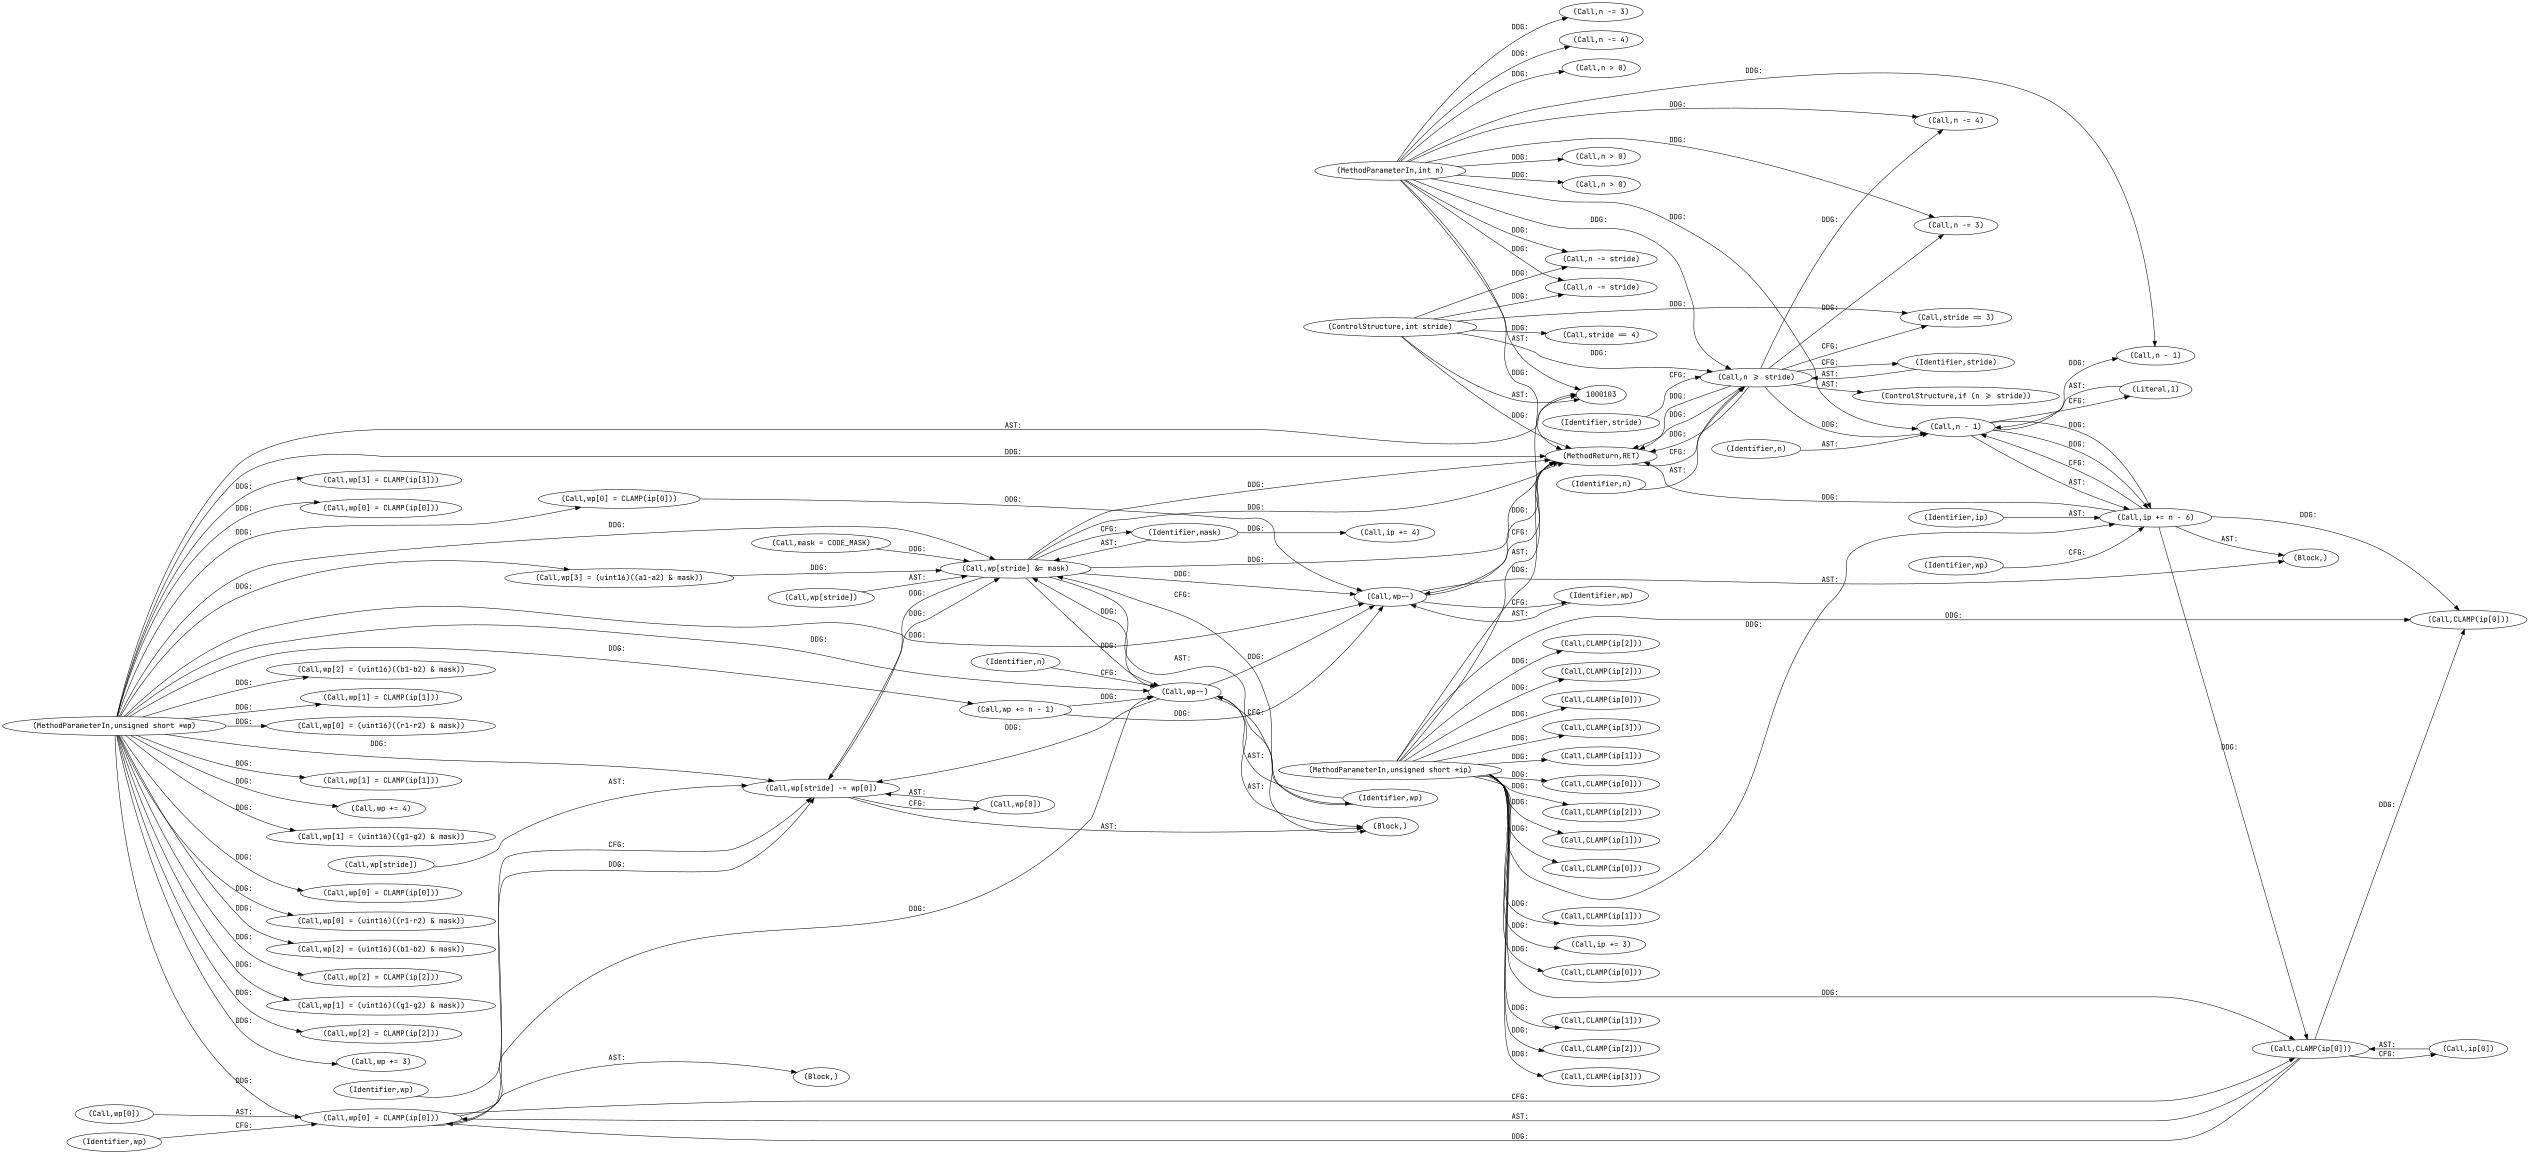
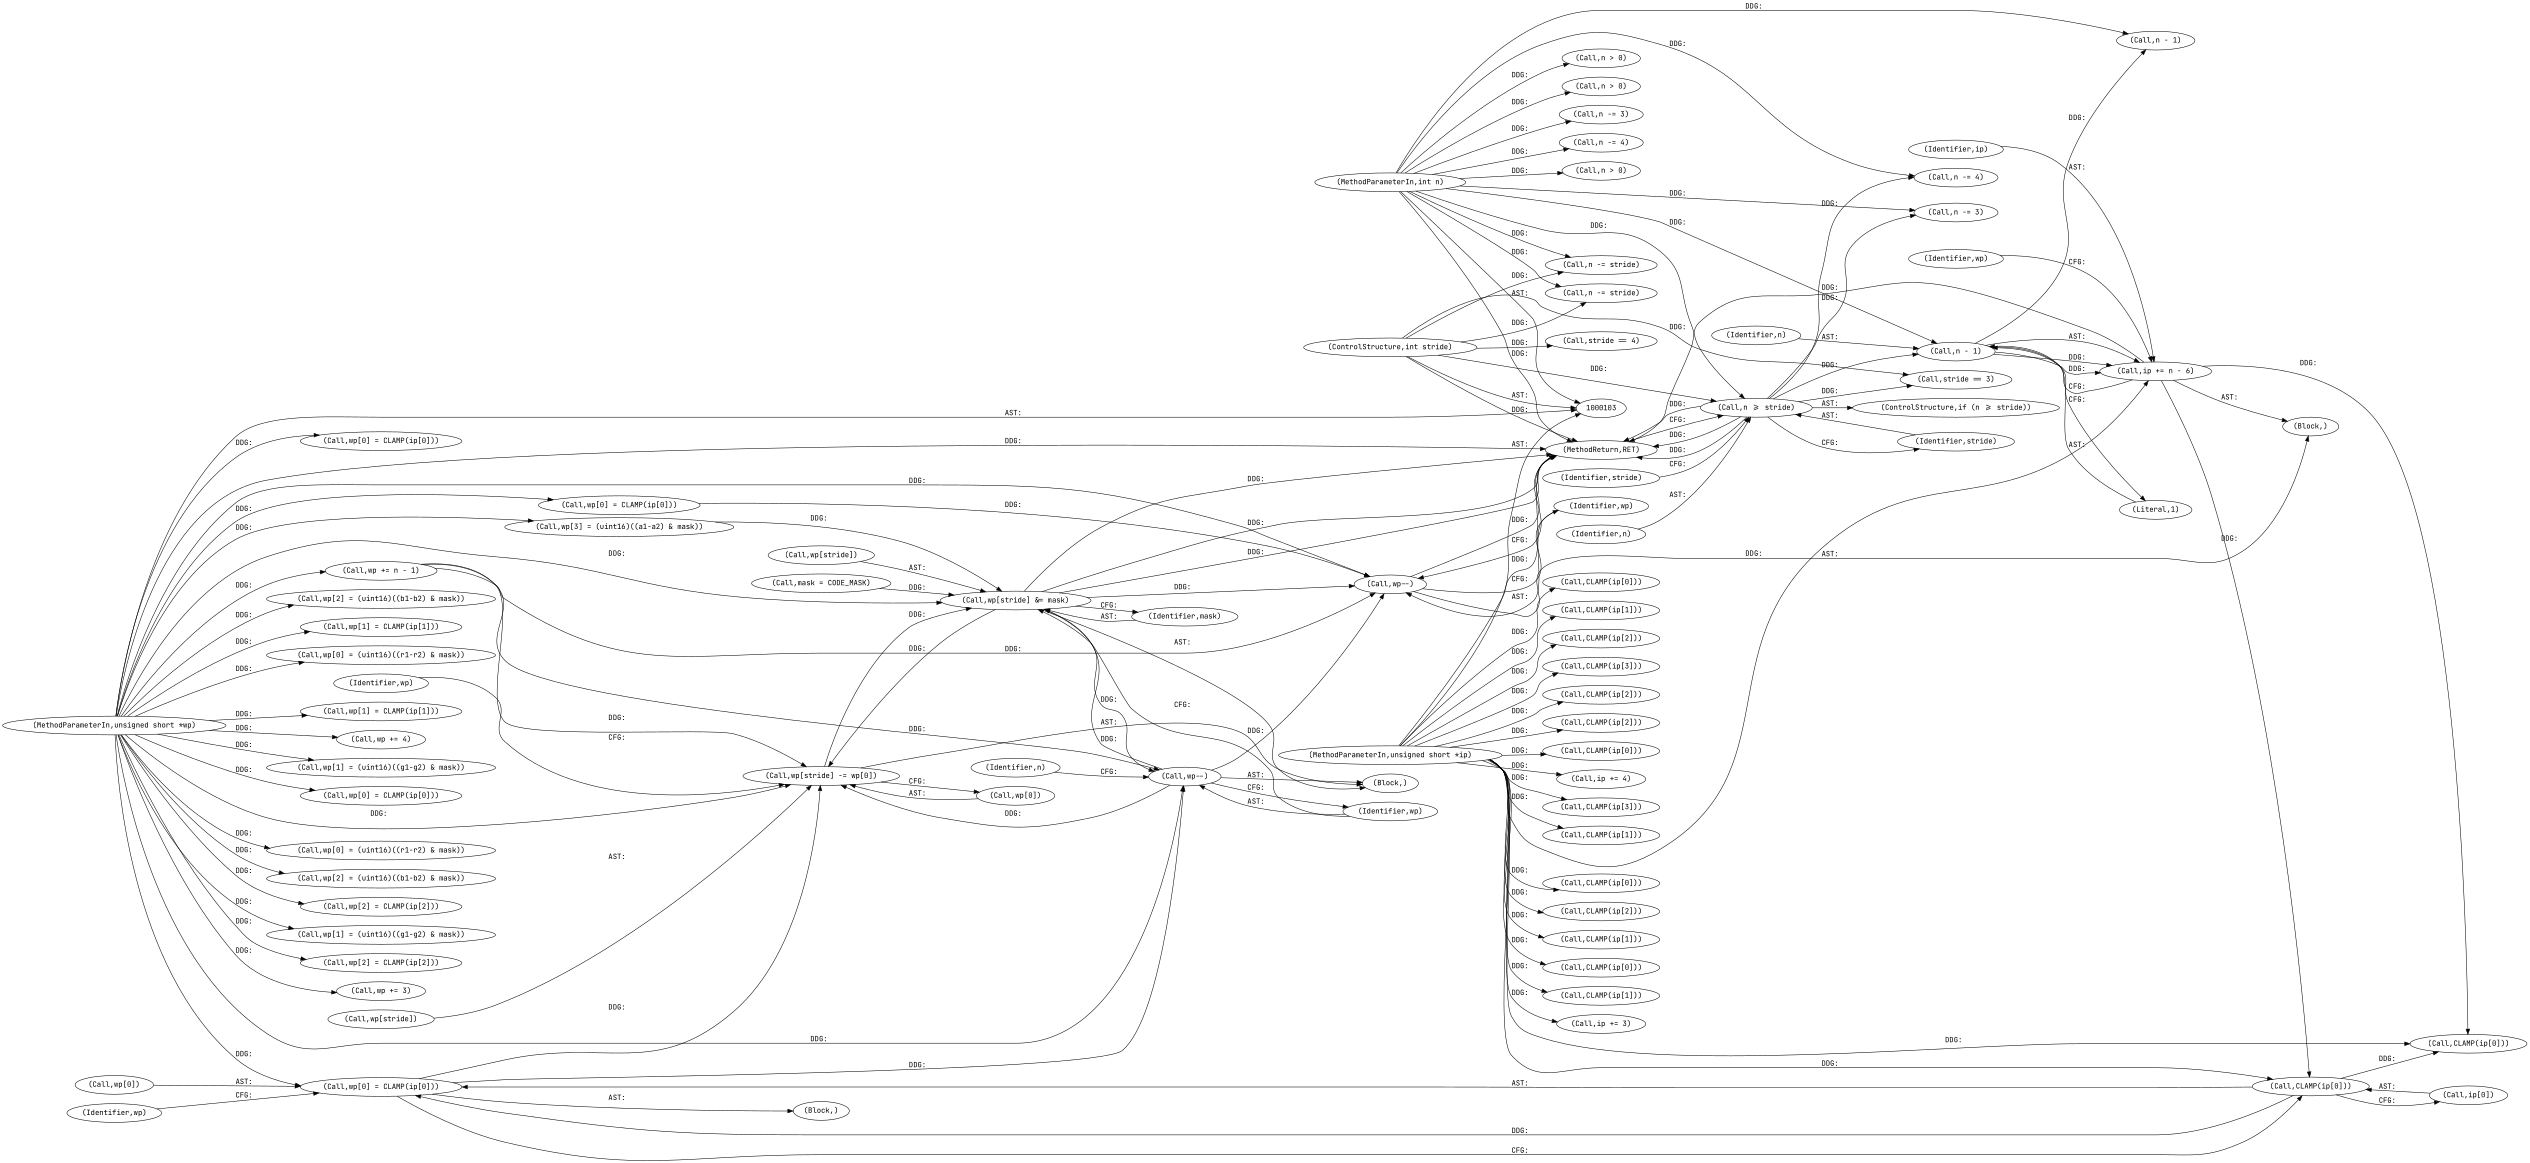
edge "(Call,n >= stride)" -> "(Call,stride == 3)": label "CFG: " -> "DDG: "
node "(Call,wp[3] = CLAMP(ip[3]))": removed
edge "(Identifier,mask)" -> "(Call,ip += 4)": now "(MethodParameterIn,unsigned short *ip)" -> "(Call,ip += 4)"
edge "(Call,wp += n - 1)" -> "(Call,wp[stride] -= wp[0])": added, label "DDG:"
